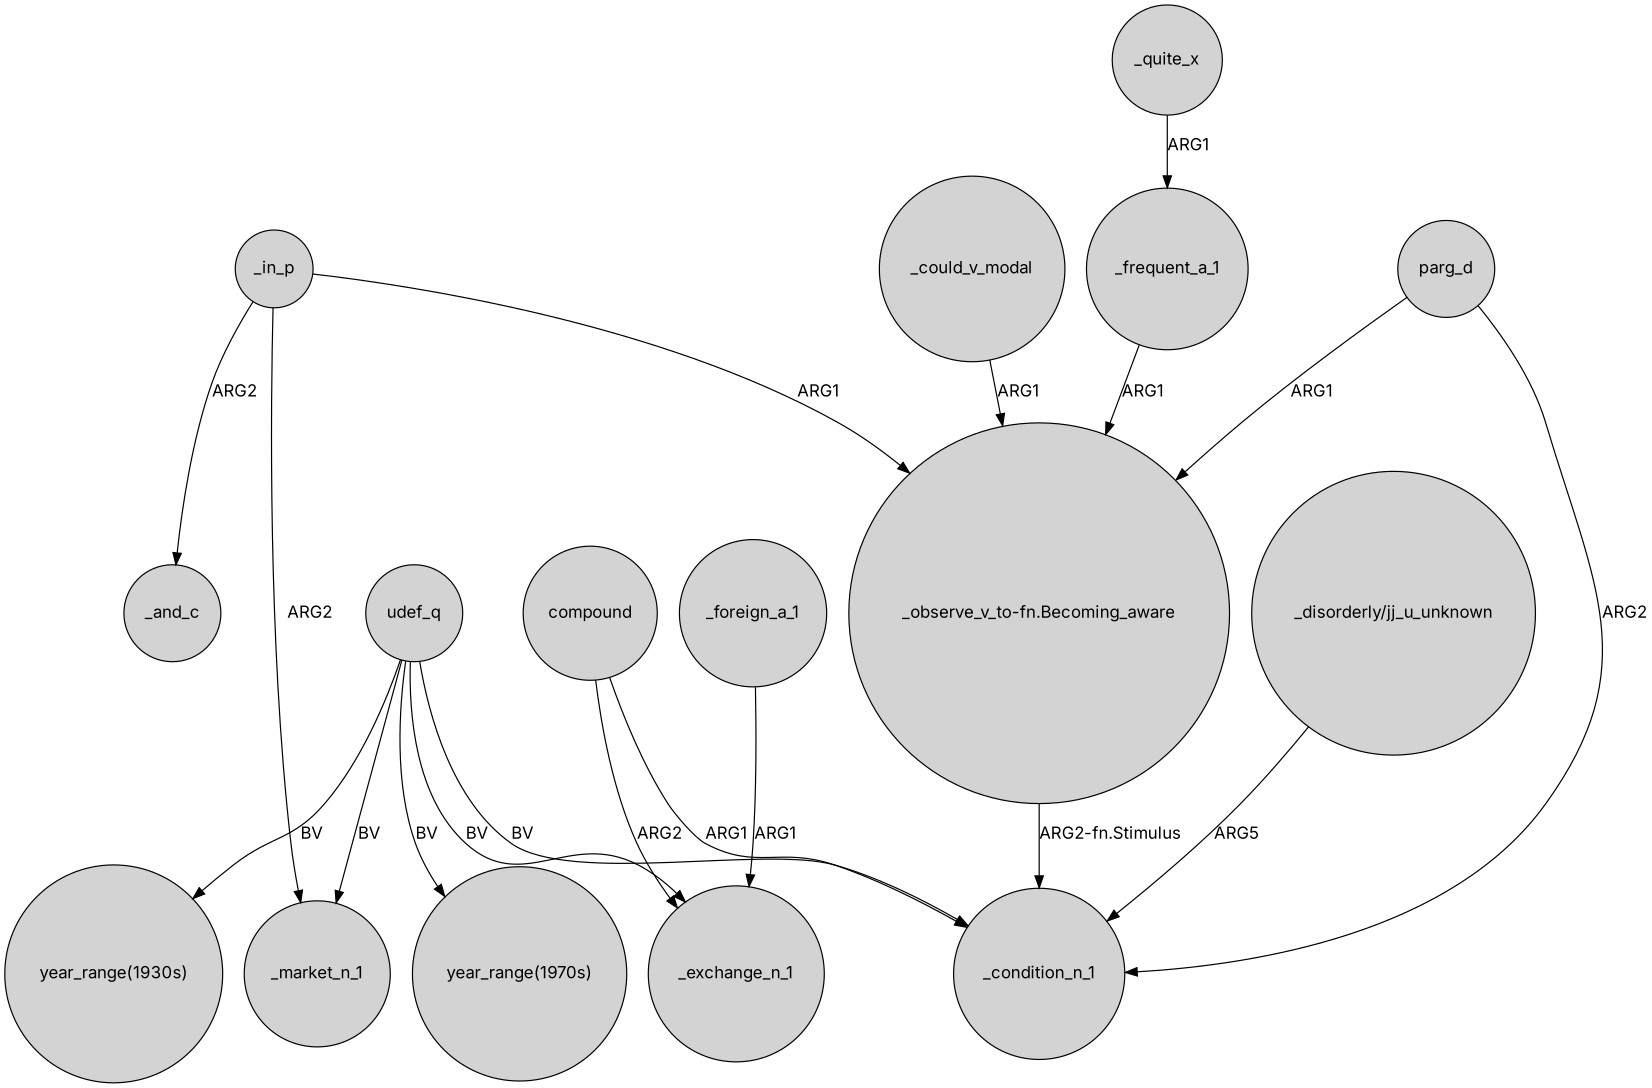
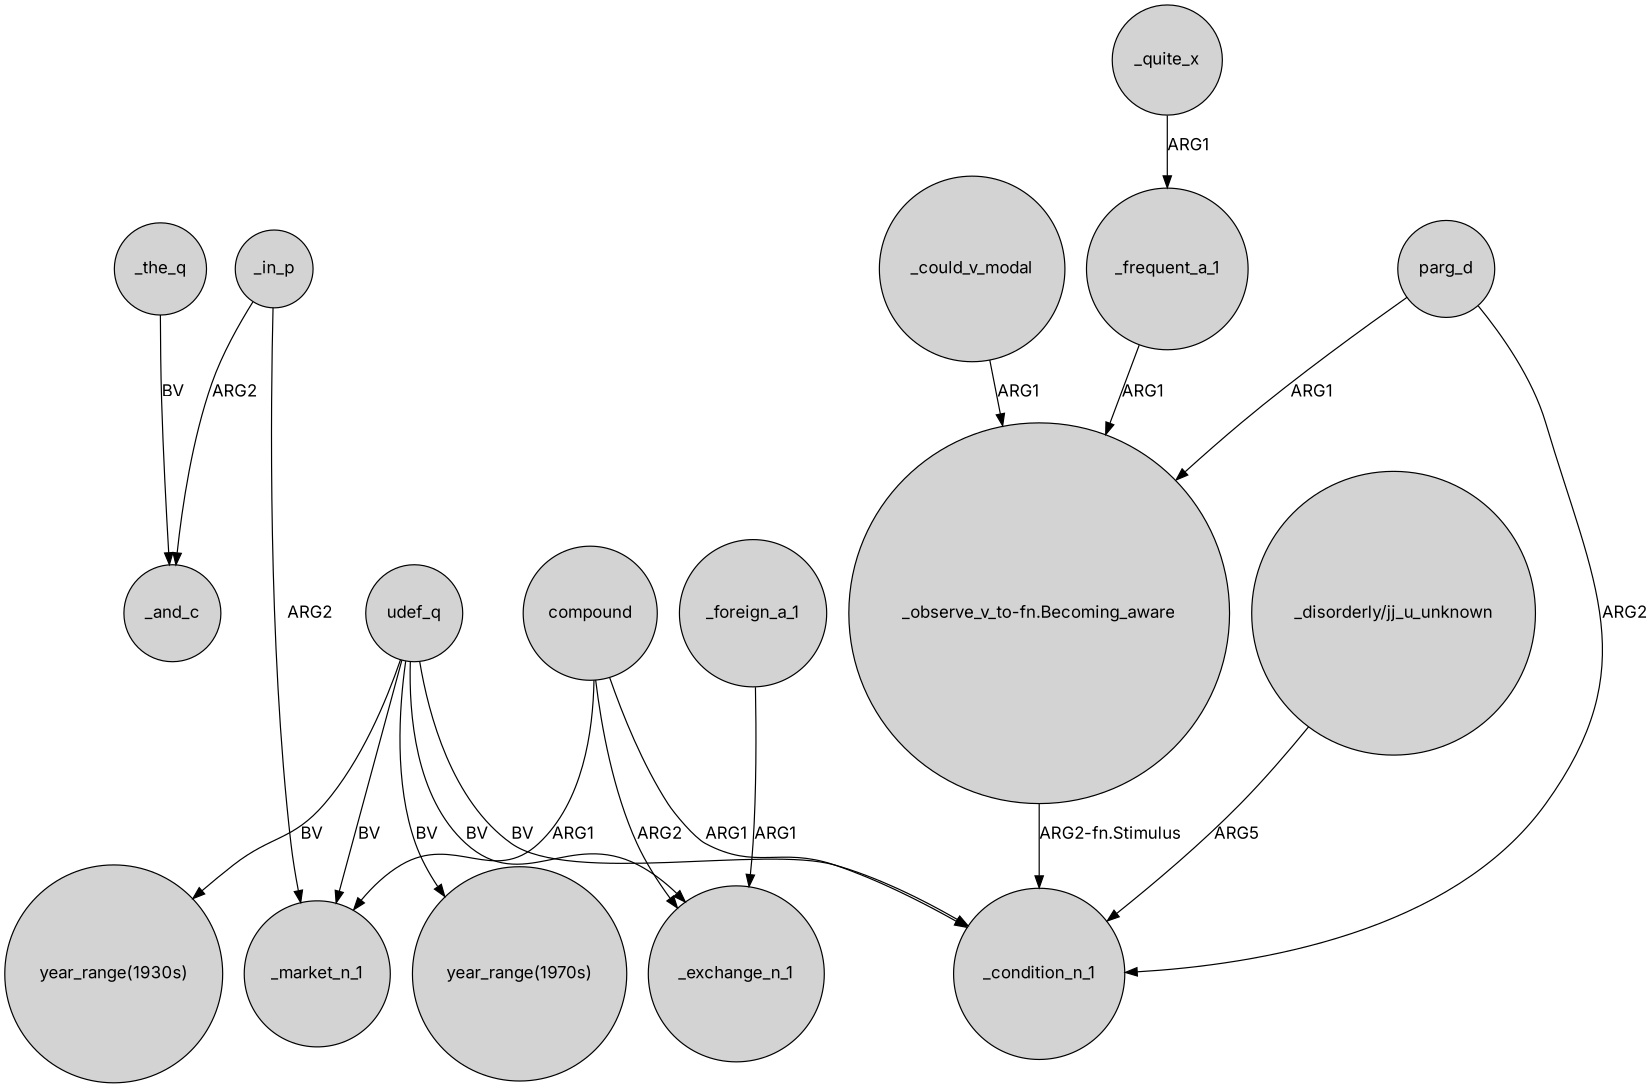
node "_the_q": added
edge "_in_p" -> "_observe_v_to-fn.Becoming_aware": removed, label "ARG1"
edge "compound" -> "_market_n_1": added, label "ARG1"
